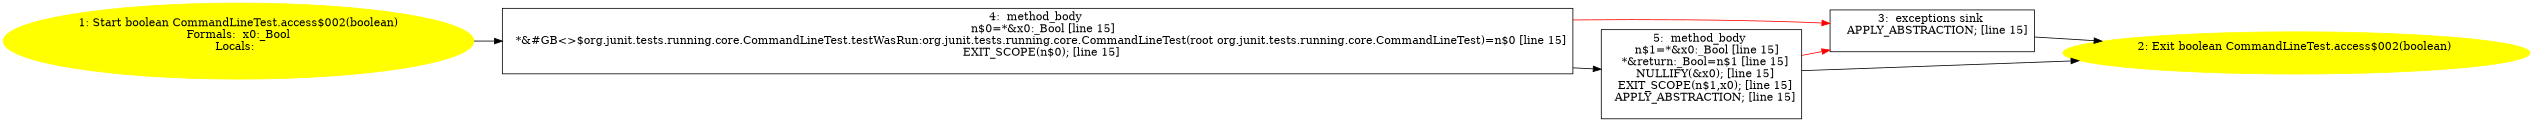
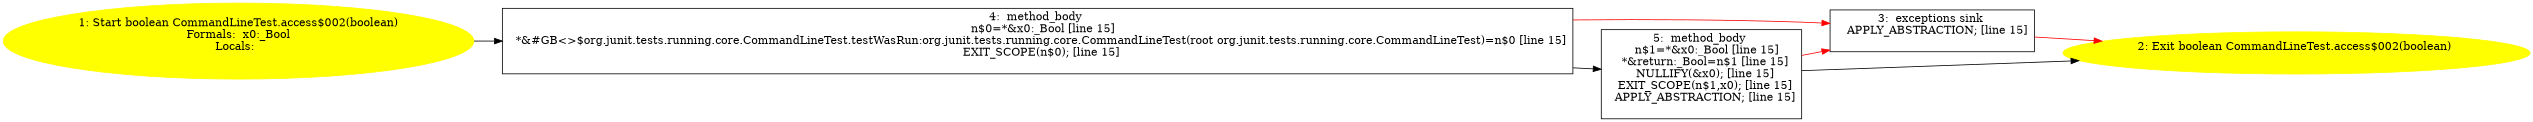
edge "3:  exceptions sink APPLY_ABSTRACTION; [line 15]" -> "2: Exit boolean CommandLineTest.access$002(boolean)": color black -> red
